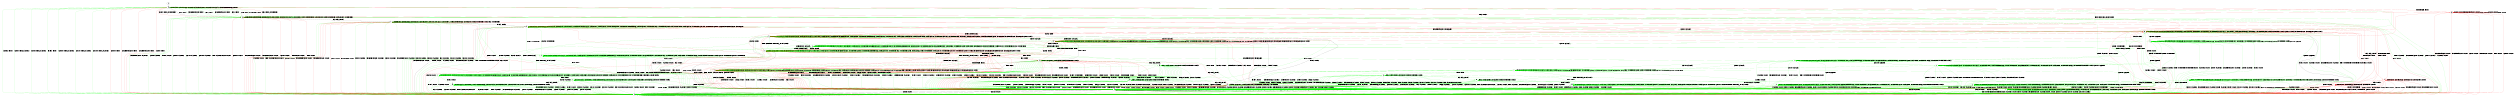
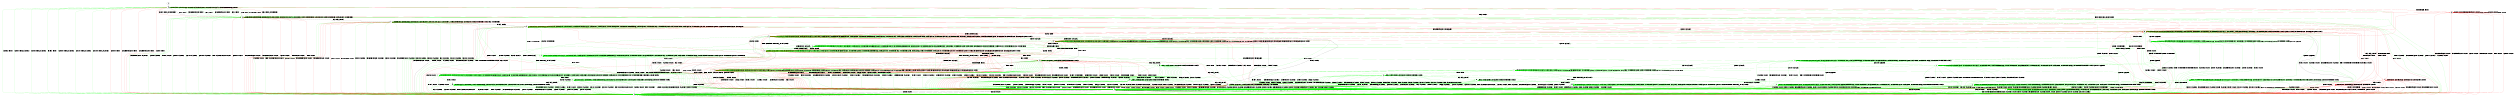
edge "aa" -> "a": label "CH_OPEN / PROCEED" -> "CH_OPEN / DISCONNECT"
